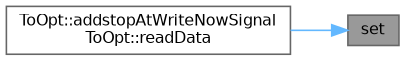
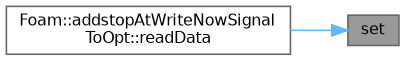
node "ToOpt::addstopAtWriteNowSignal ToOpt::readData": label "ToOpt::addstopAtWriteNowSignal ToOpt::readData" -> "Foam::addstopAtWriteNowSignal ToOpt::readData"
